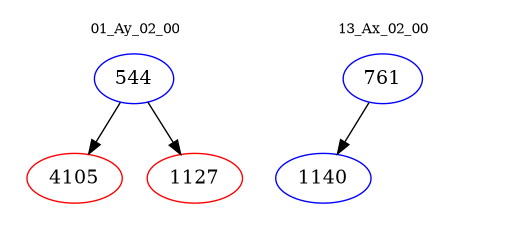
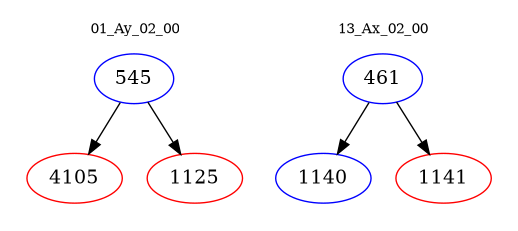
node "544": label "544" -> "545"
node "761": label "761" -> "461"
node "1127": label "1127" -> "1125"
node "1141": added
